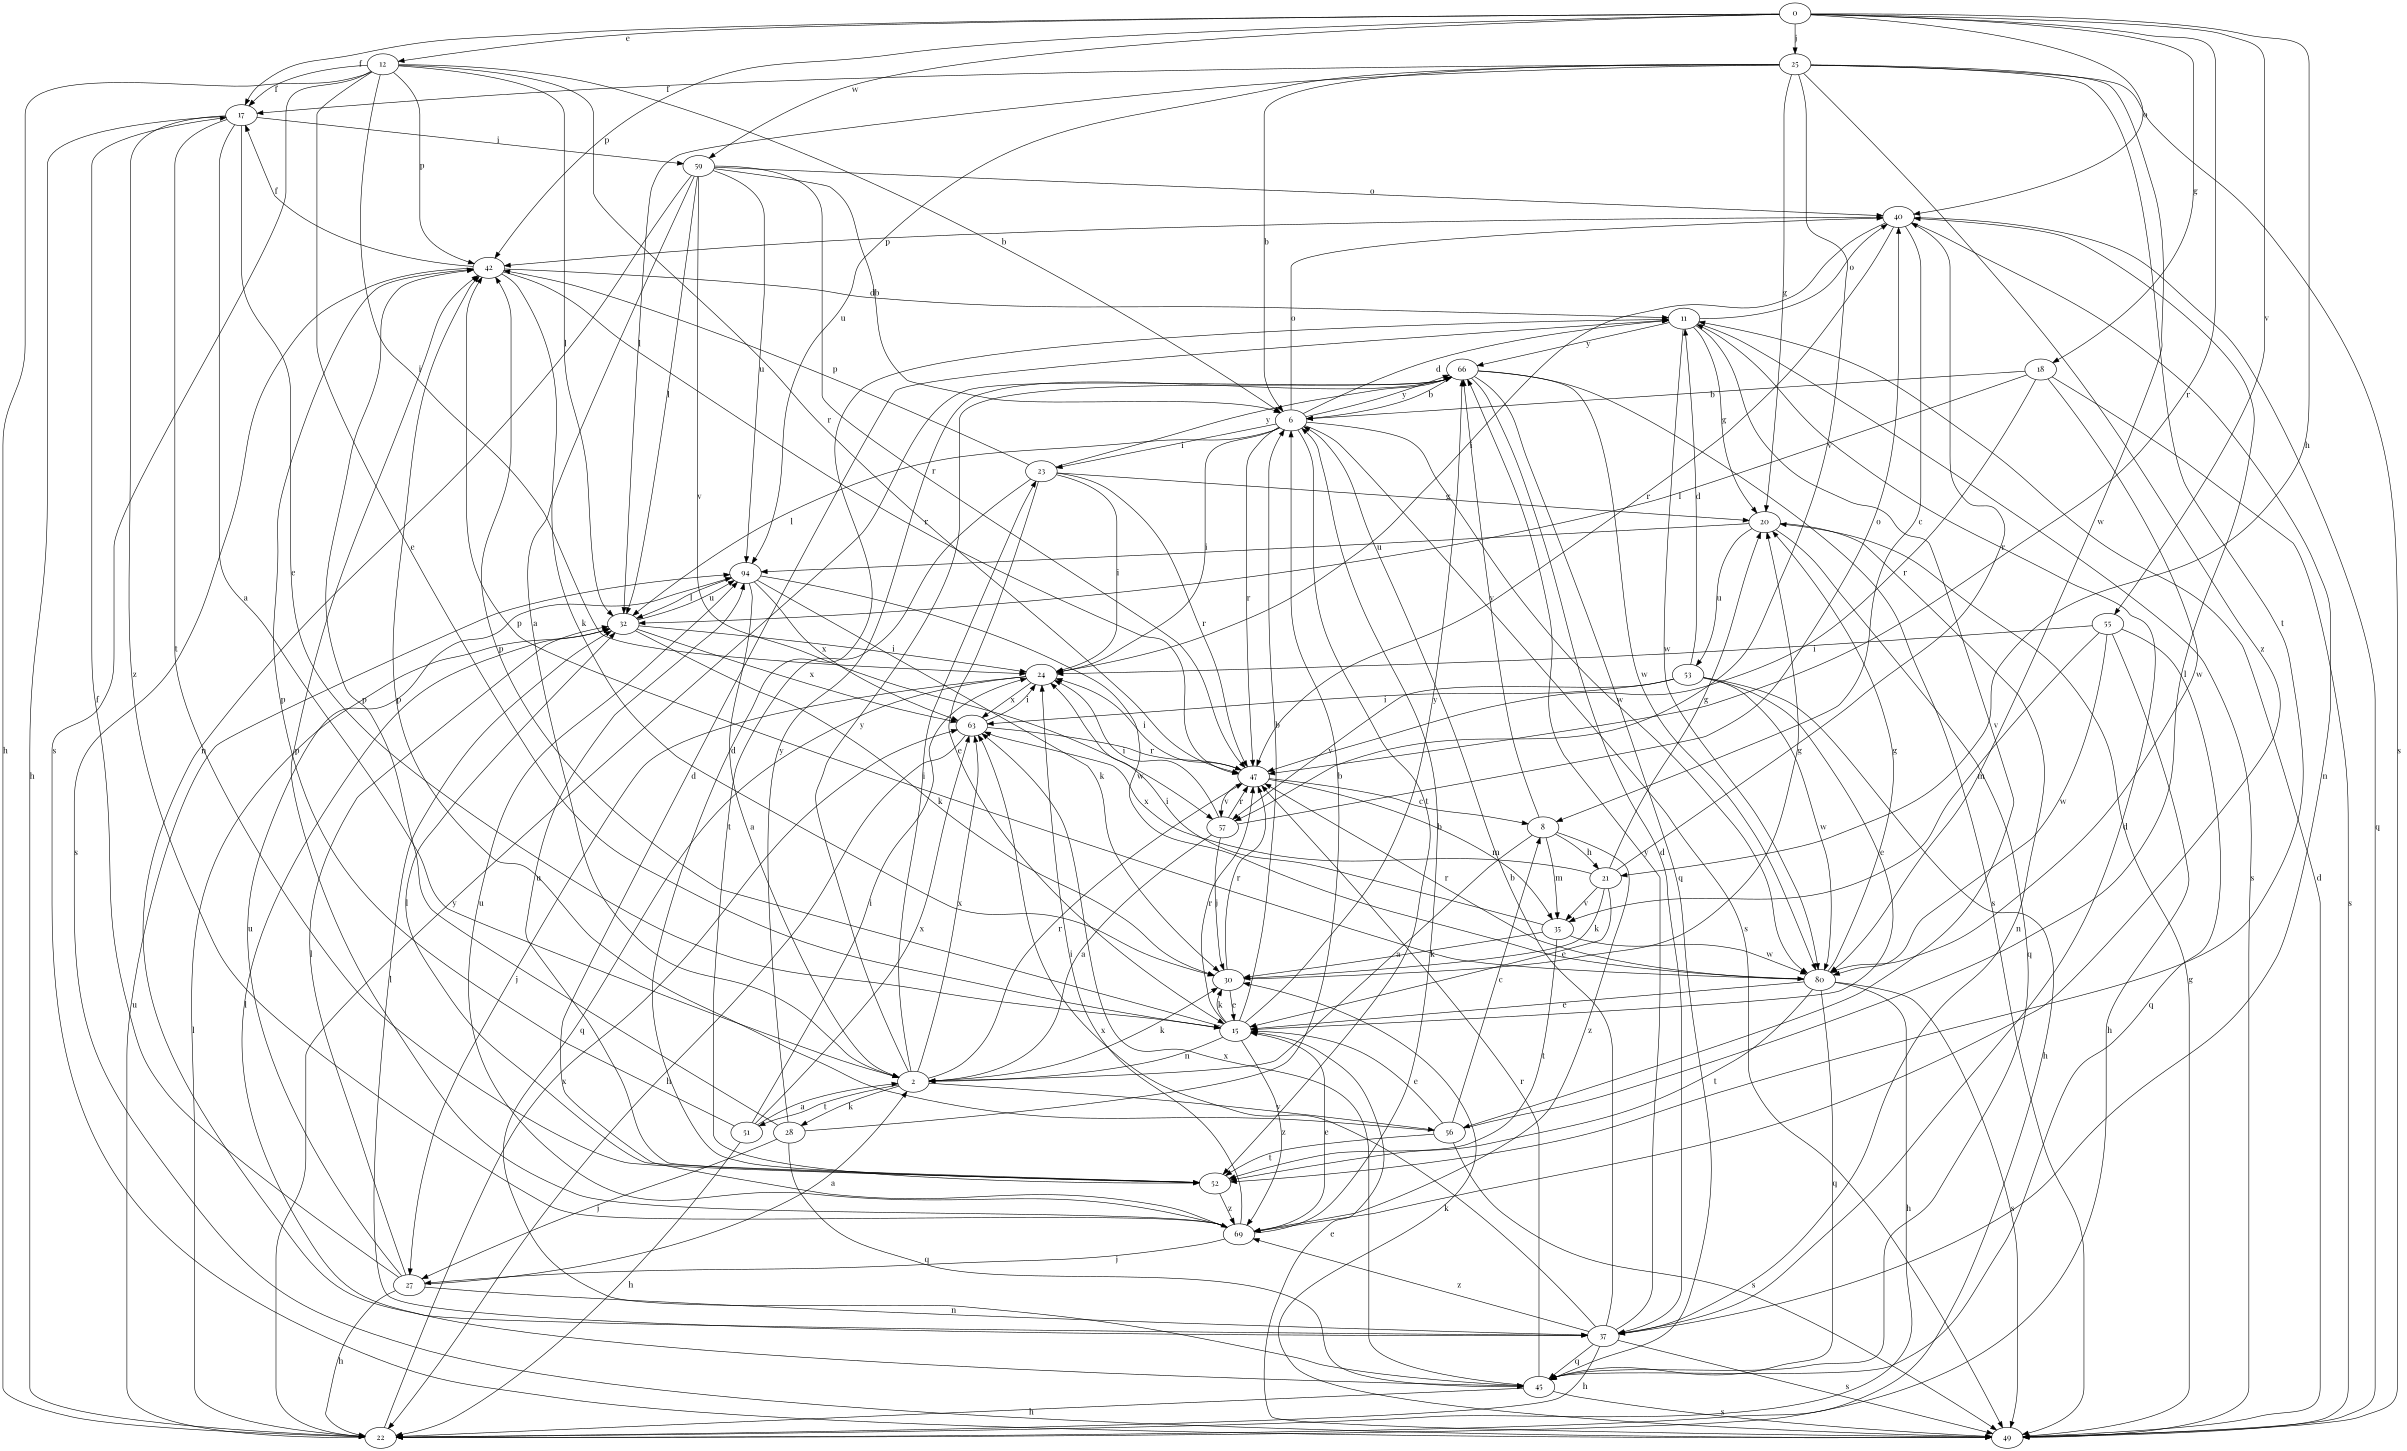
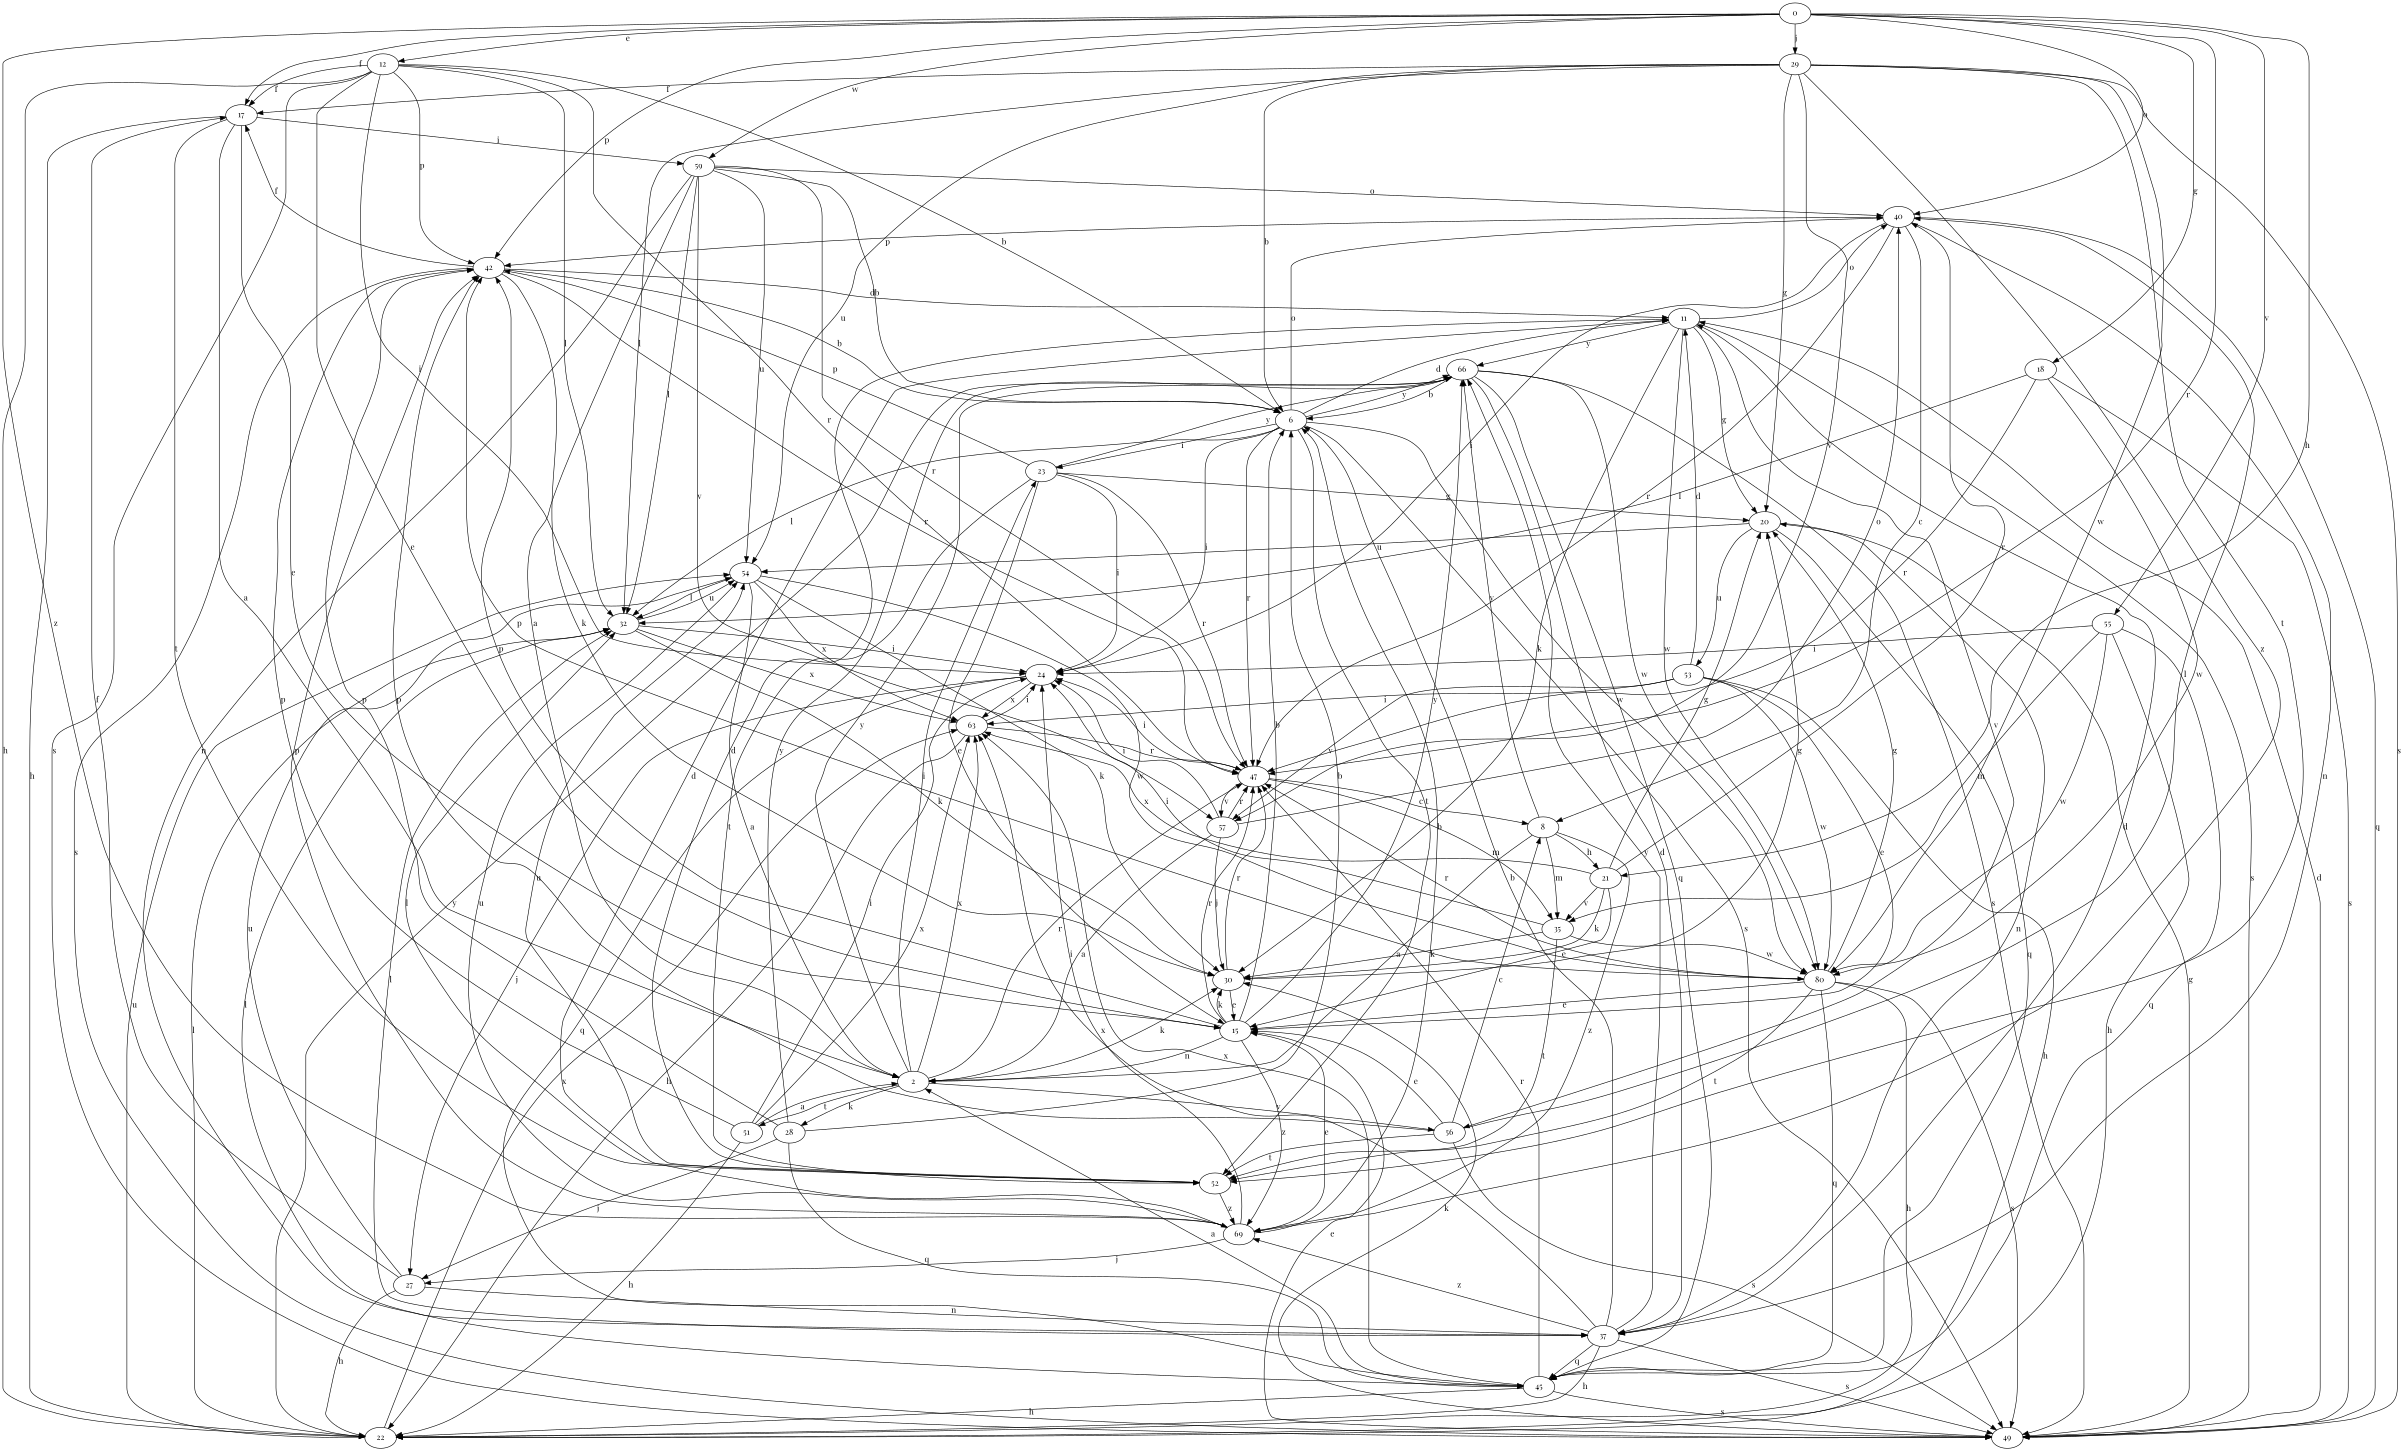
node "25": label "25" -> "29"
edge "18" -> "6": now "42" -> "6"
node "94": label "94" -> "54"
edge "11" -> "30": added, label "k"
edge "27" -> "32": removed, label "l"
edge "17" -> "69": now "0" -> "69"
edge "27" -> "2": now "45" -> "2"
